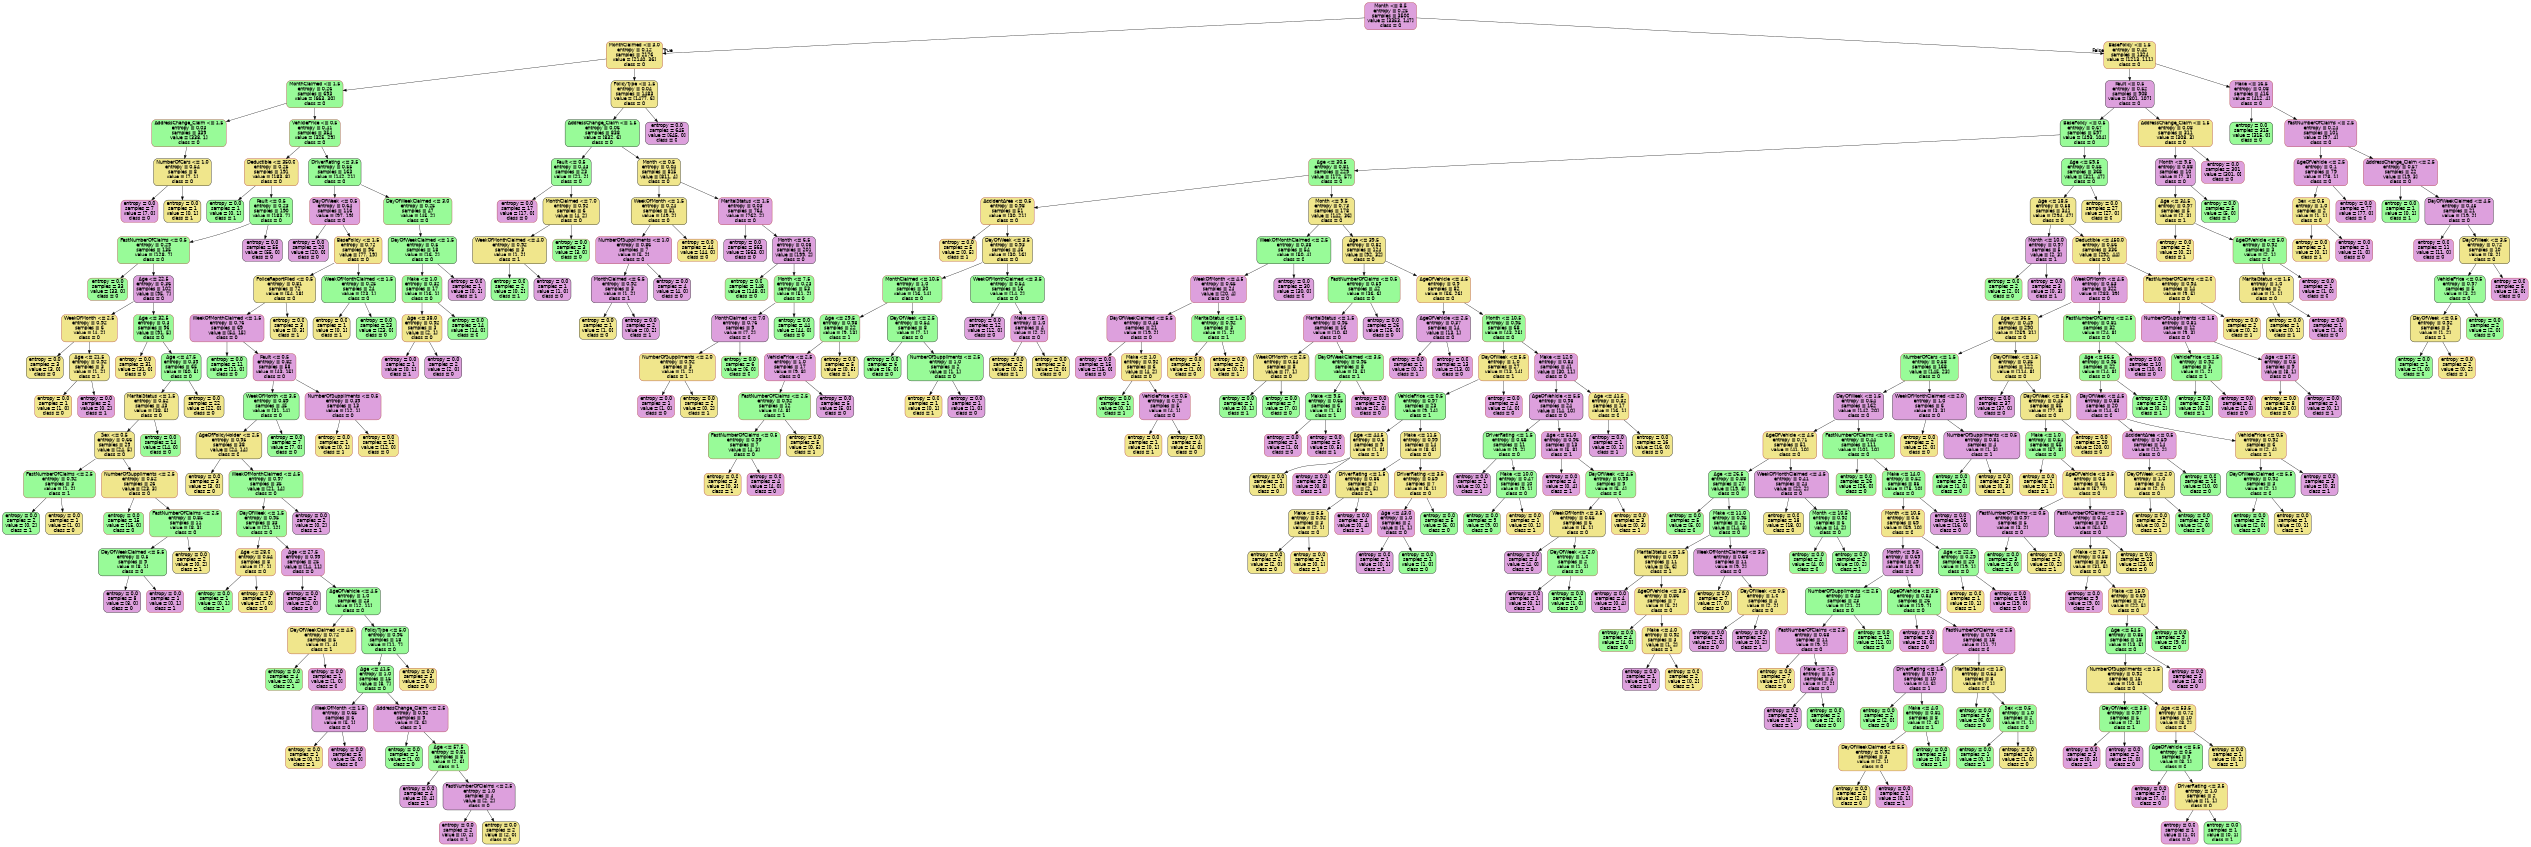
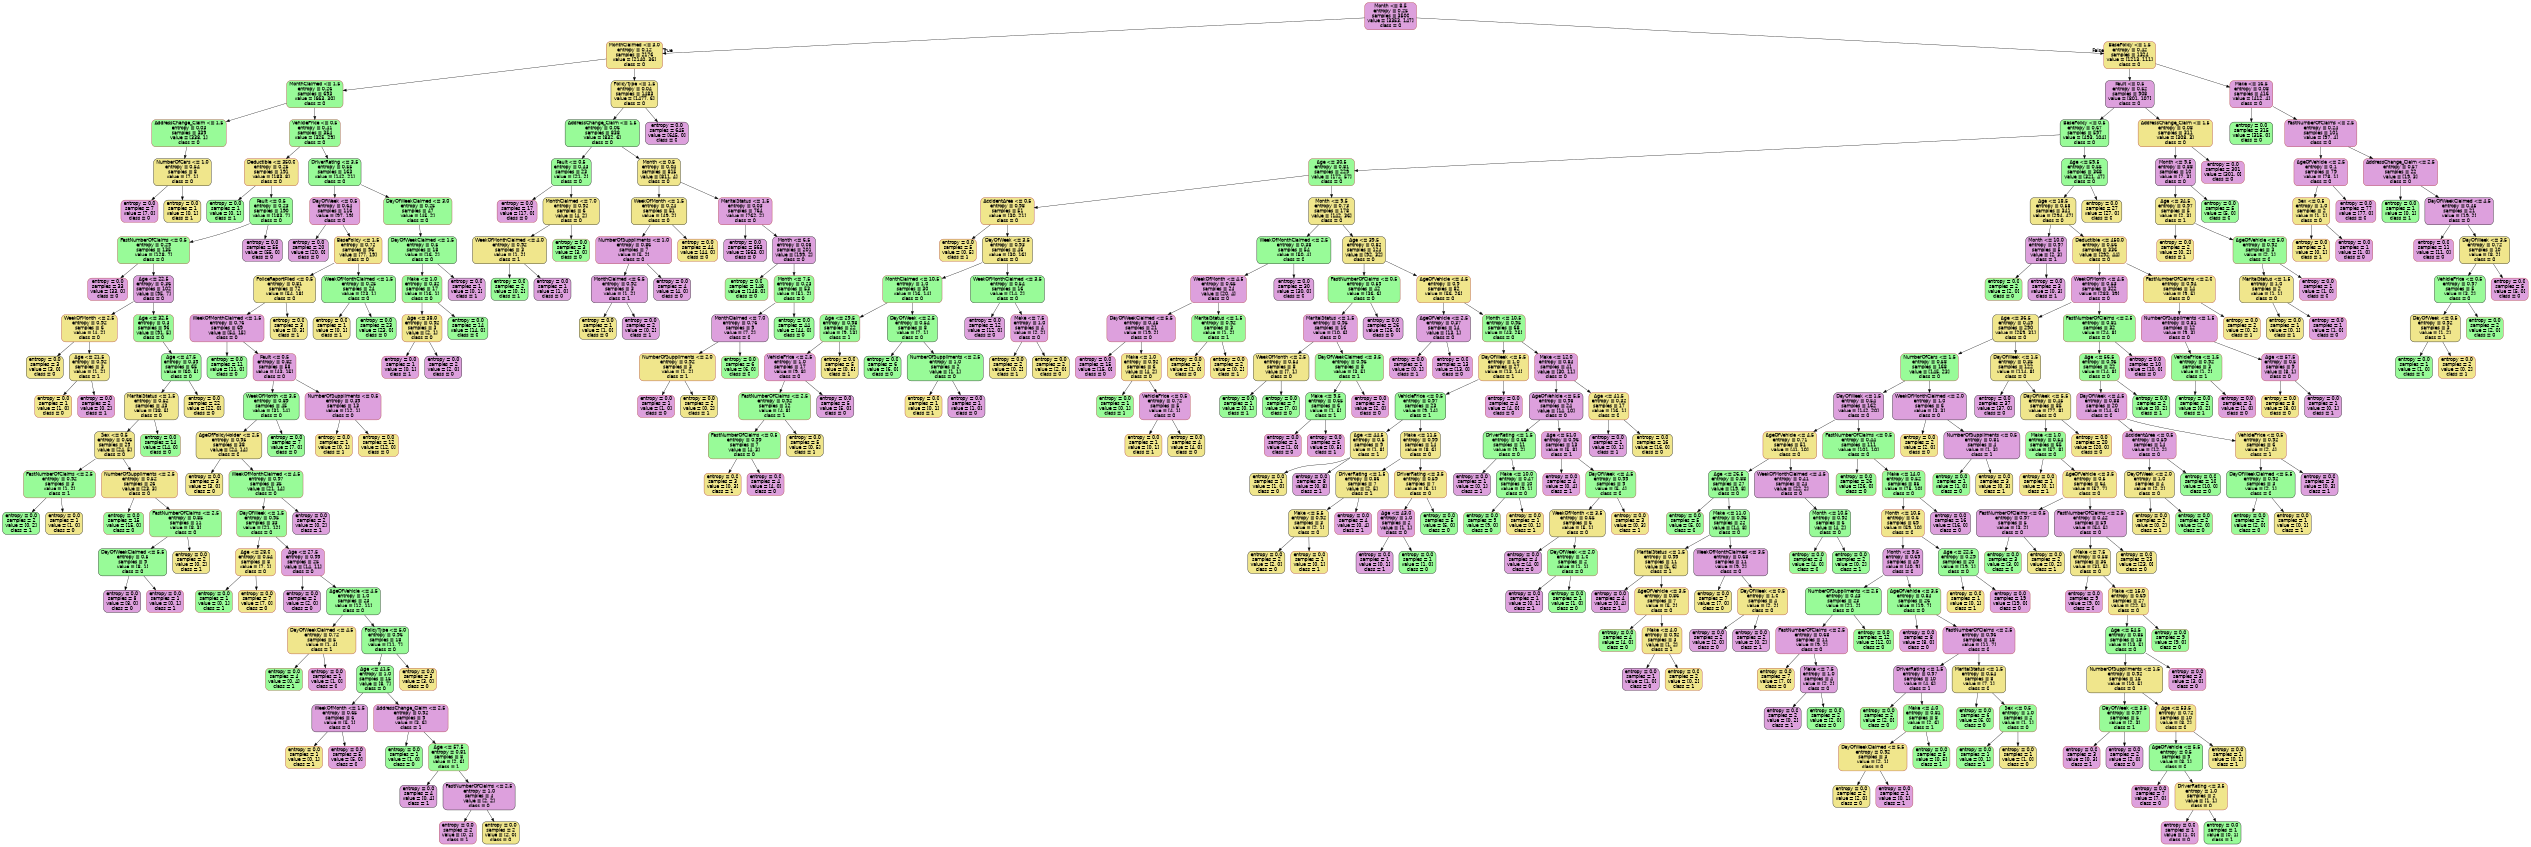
node "entropy = 0.0 samples = 33 value = [33, 0] class = 0": fillcolor palegreen -> plum
node "entropy = 0.0 samples = 31 value = [31, 0] class = 0": removed
node "entropy = 0.0 samples = 8 value = [0, 8] class = 1": color brown -> black
node "entropy = 0.0 samples = 18 value = [18, 0] class = 0": removed
